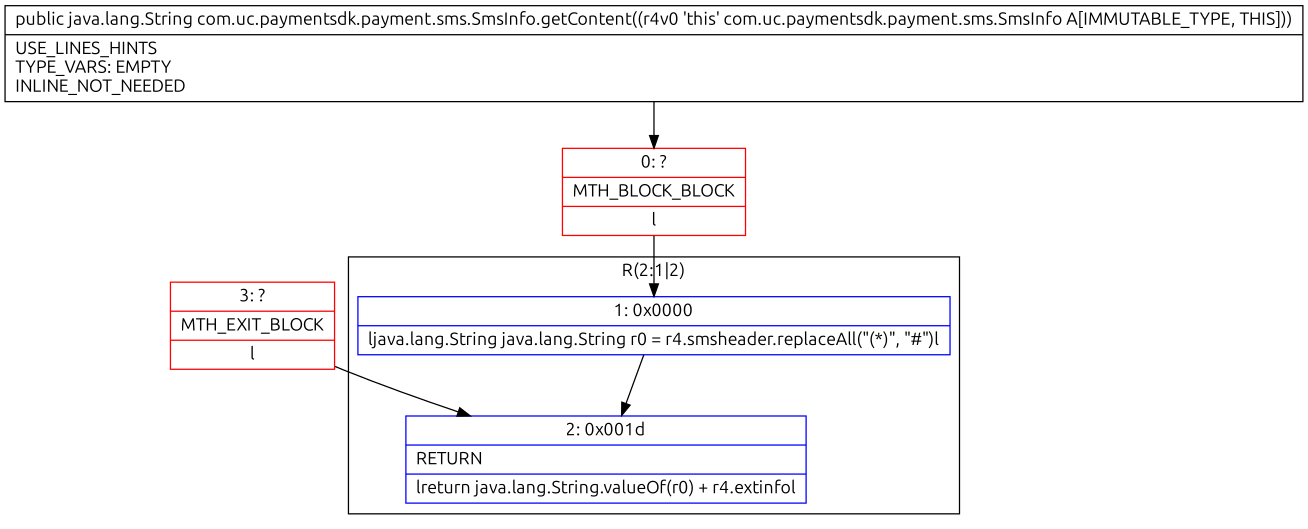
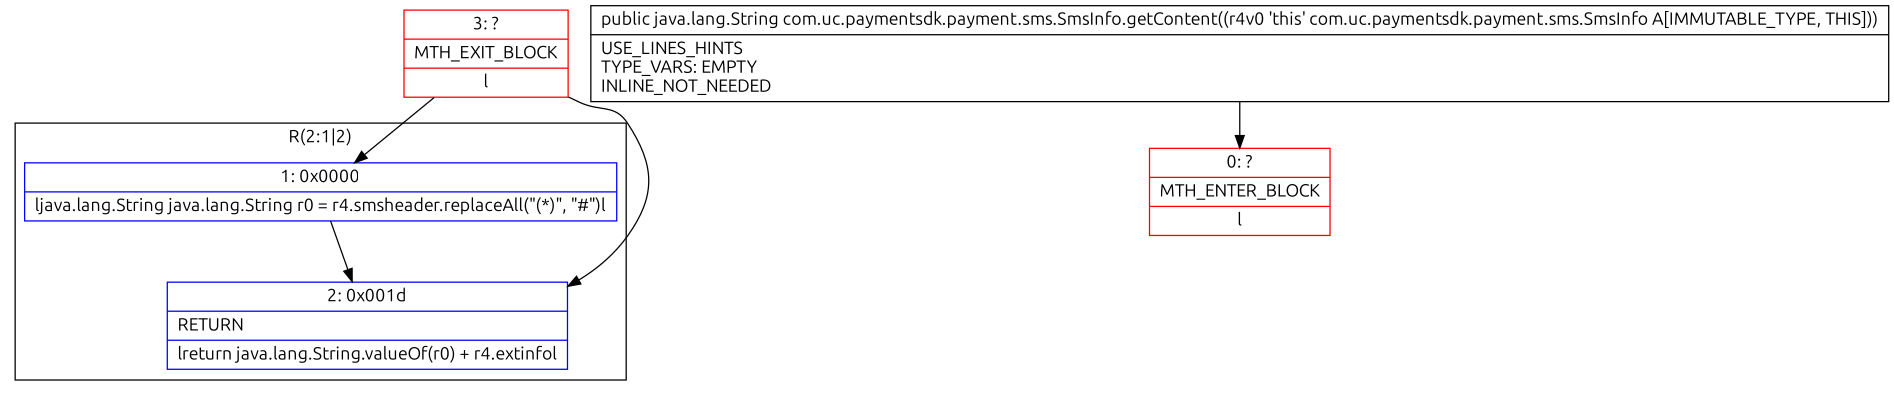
node "0: ?": text "MTH_BLOCK_BLOCK" -> "MTH_ENTER_BLOCK"
edge "0: ?" -> "1: 0x0000": now "3: ?" -> "1: 0x0000"
